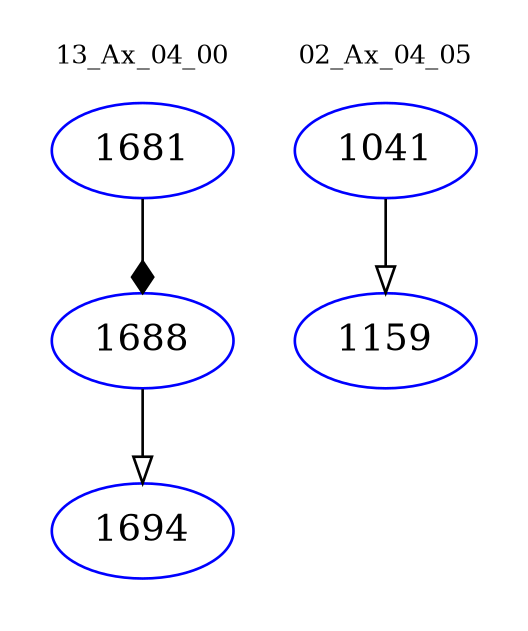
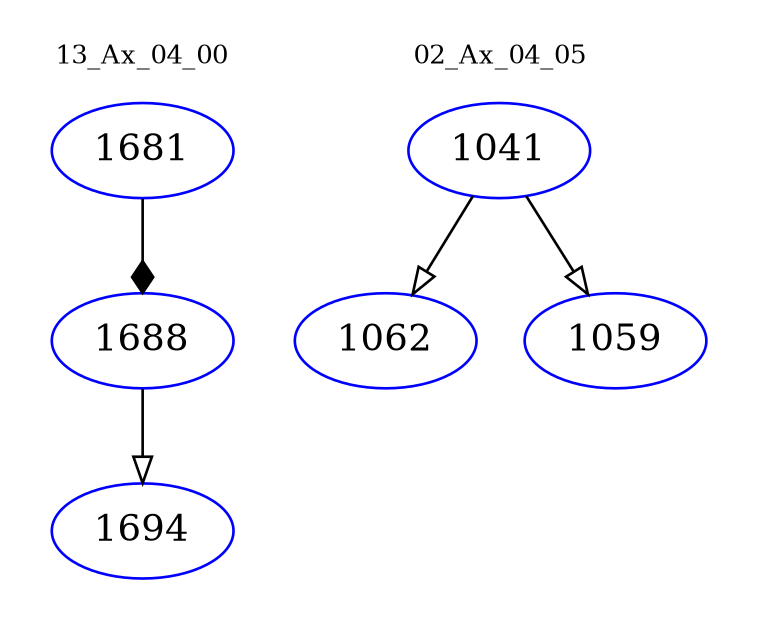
node "1062": added
node "1159": label "1159" -> "1059"
